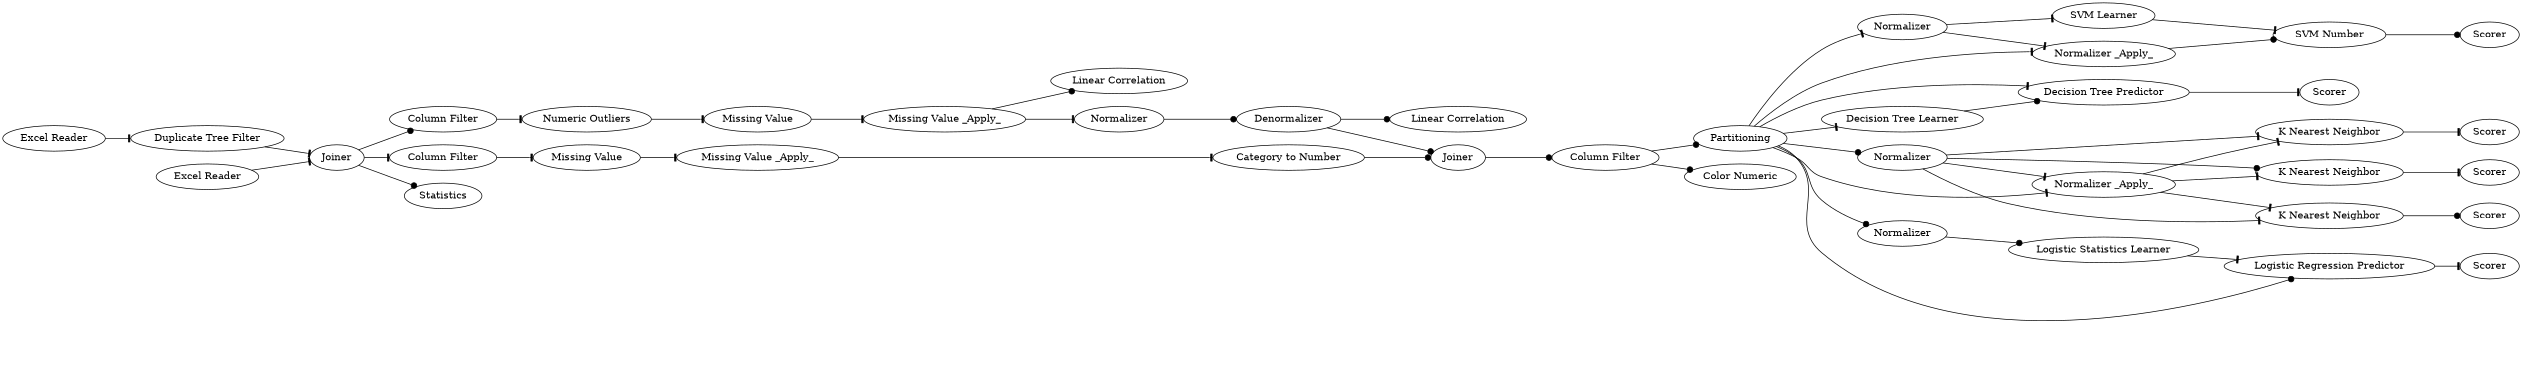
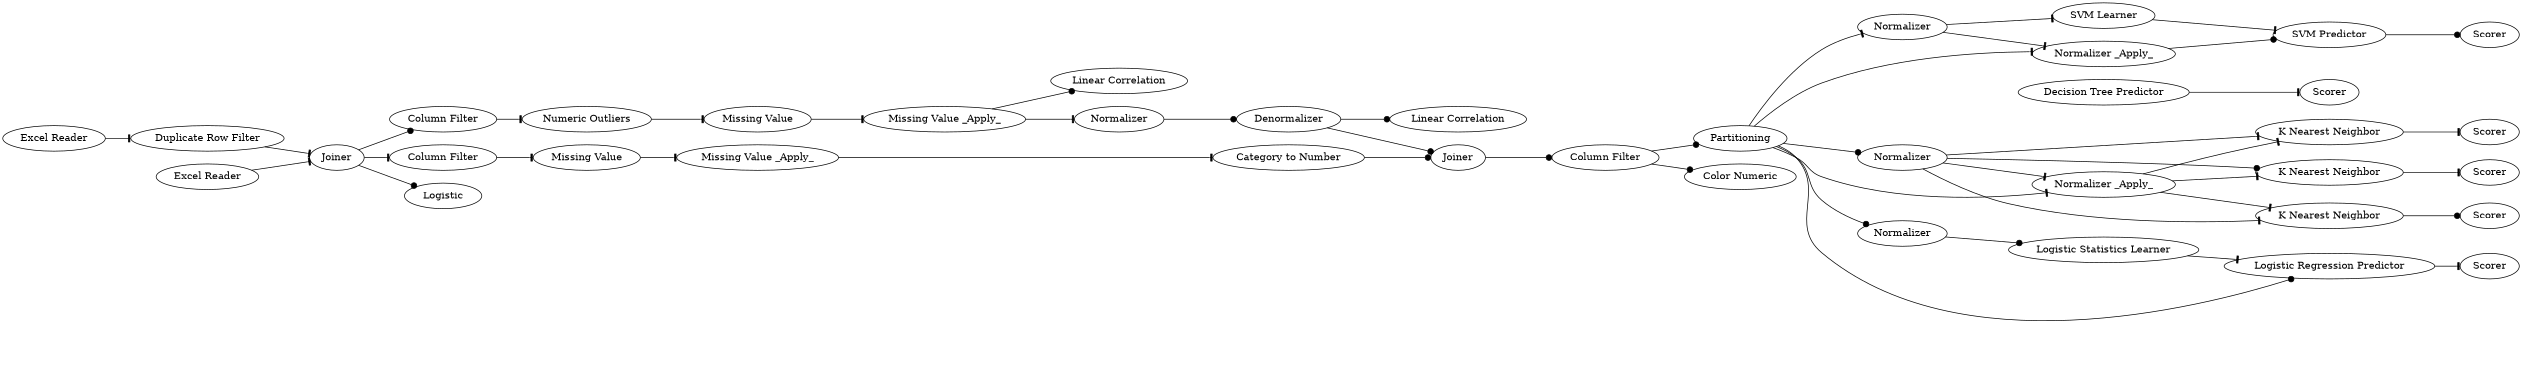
node "SVM Number": label "SVM Number" -> "SVM Predictor"
edge "Partitioning" -> "Decision Tree Predictor": removed
node "Decision Tree Learner": removed
node "Duplicate Tree Filter": label "Duplicate Tree Filter" -> "Duplicate Row Filter"
node "Statistics": label "Statistics" -> "Logistic"
